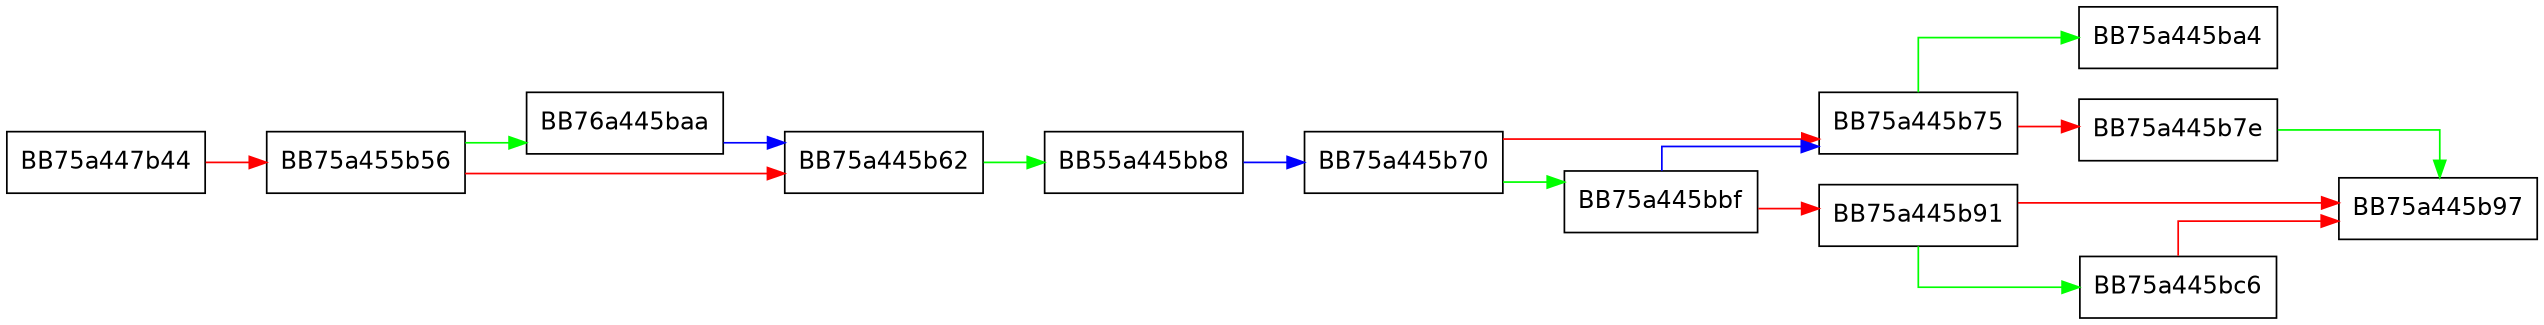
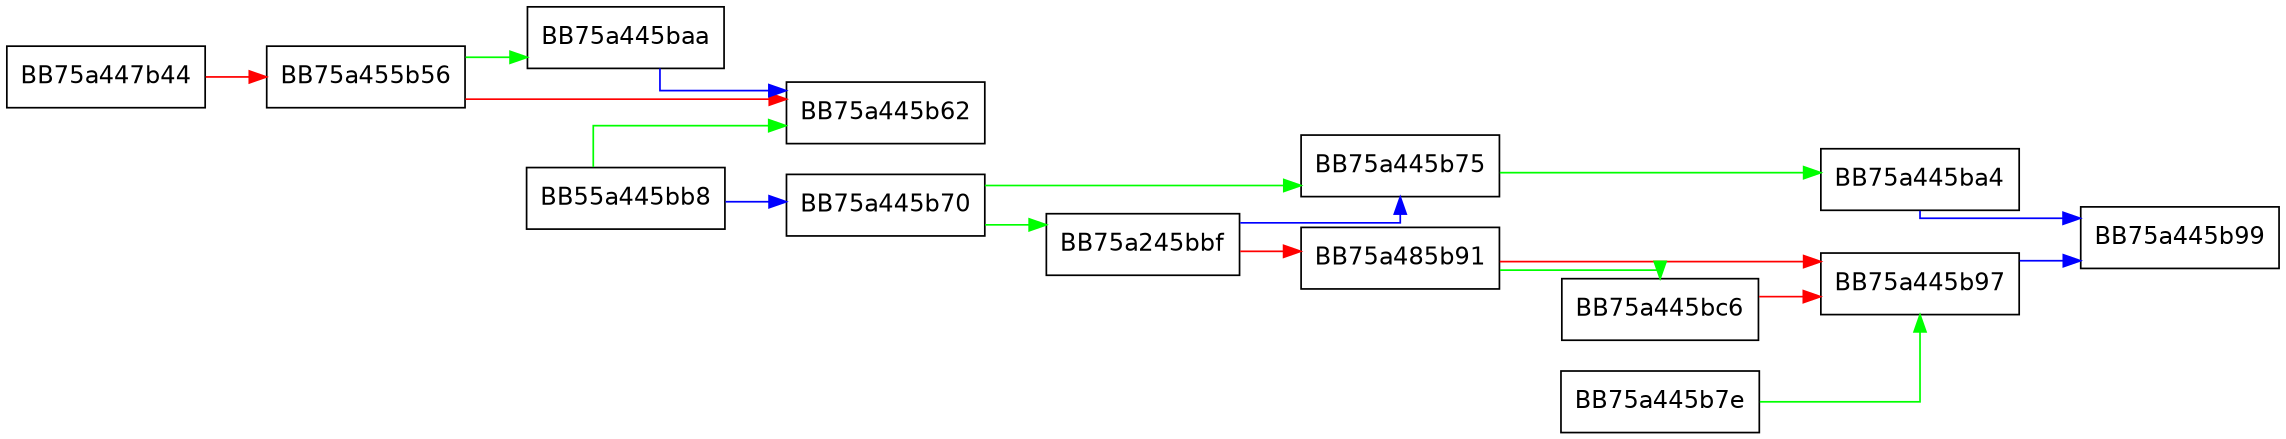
node "BB76a445baa": label "BB76a445baa" -> "BB75a445baa"
edge "BB75a445b75" -> "BB75a445b7e": removed
edge "BB75a445b70" -> "BB75a445b75": color red -> green
edge "BB75a445b62" -> "BB55a445bb8": reversed
node "BB75a445bbf": label "BB75a445bbf" -> "BB75a245bbf"
node "BB75a445b91": label "BB75a445b91" -> "BB75a485b91"
node "BB75a445b99": added
